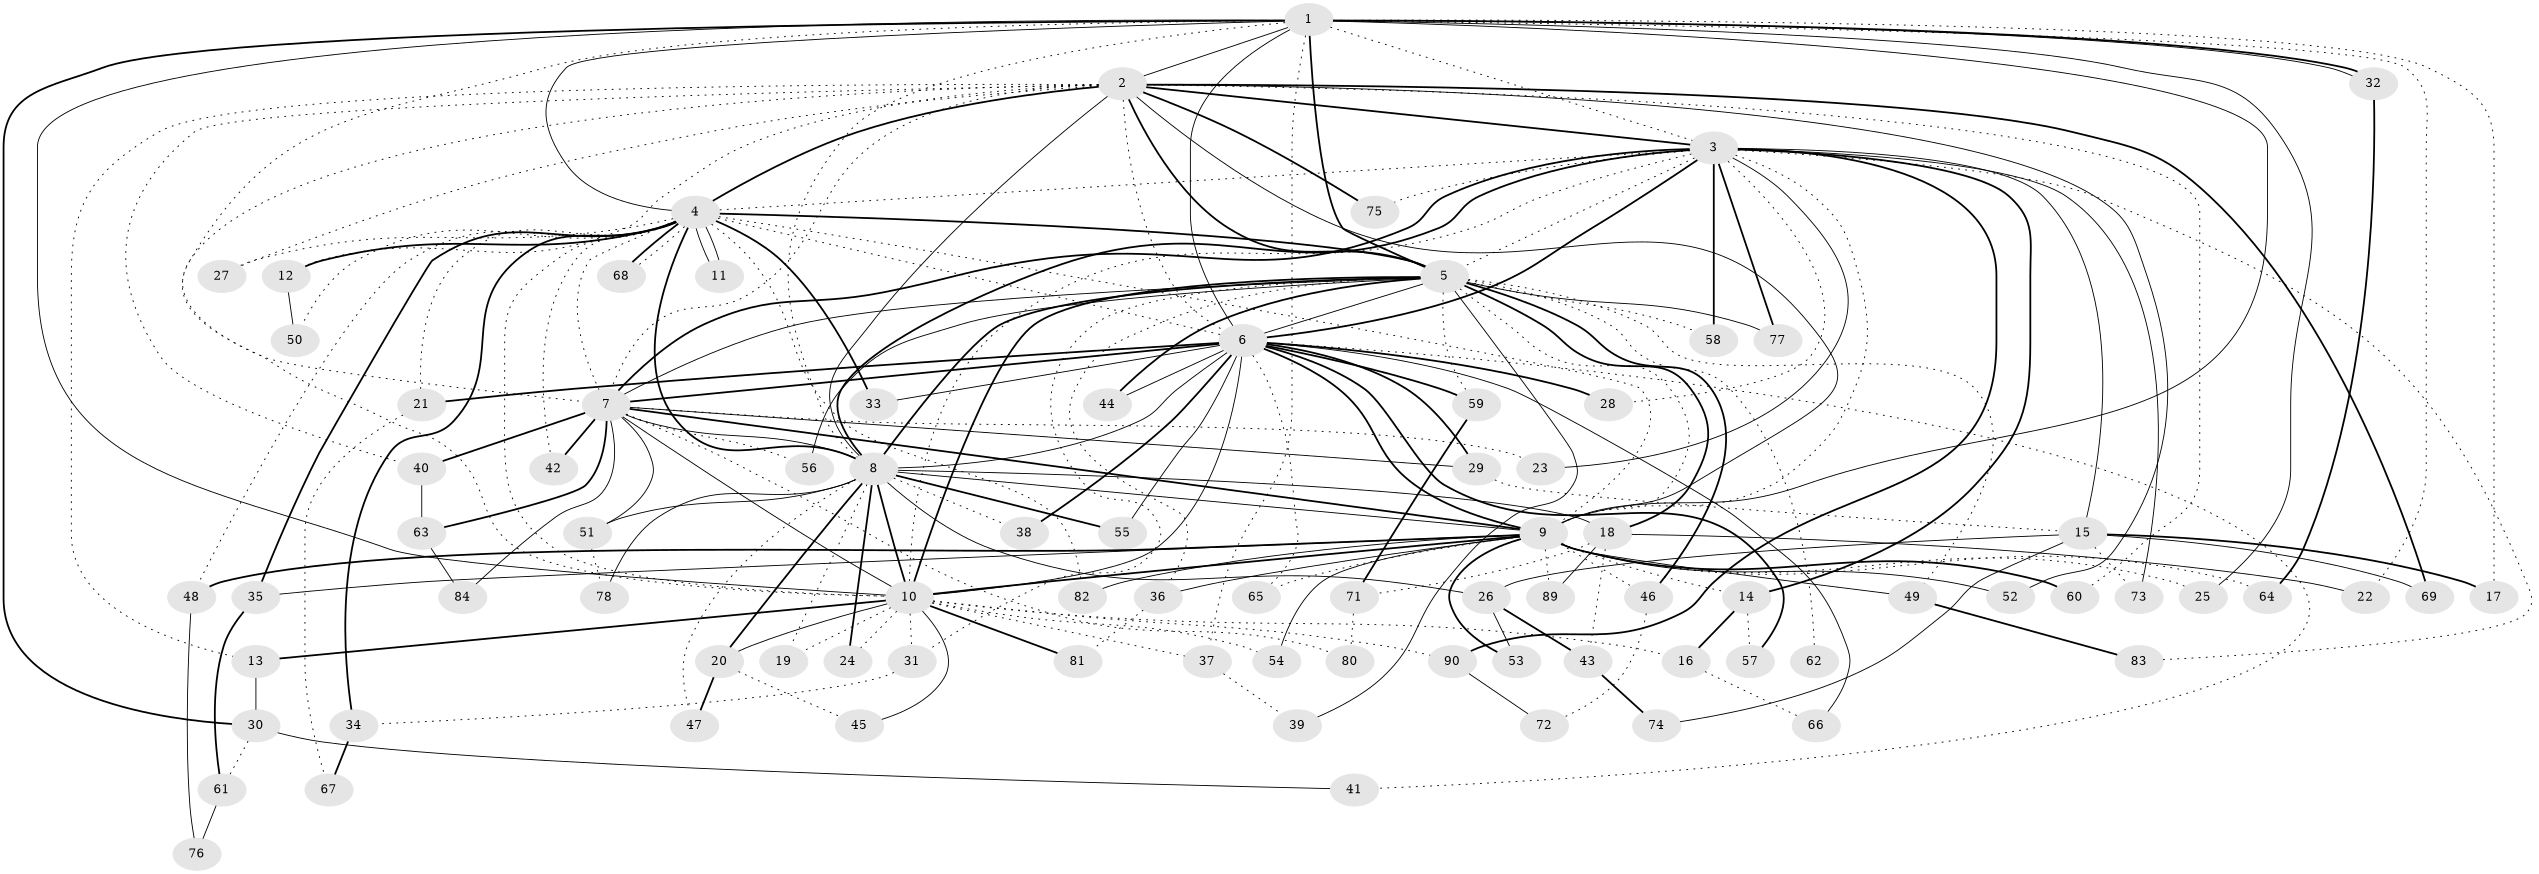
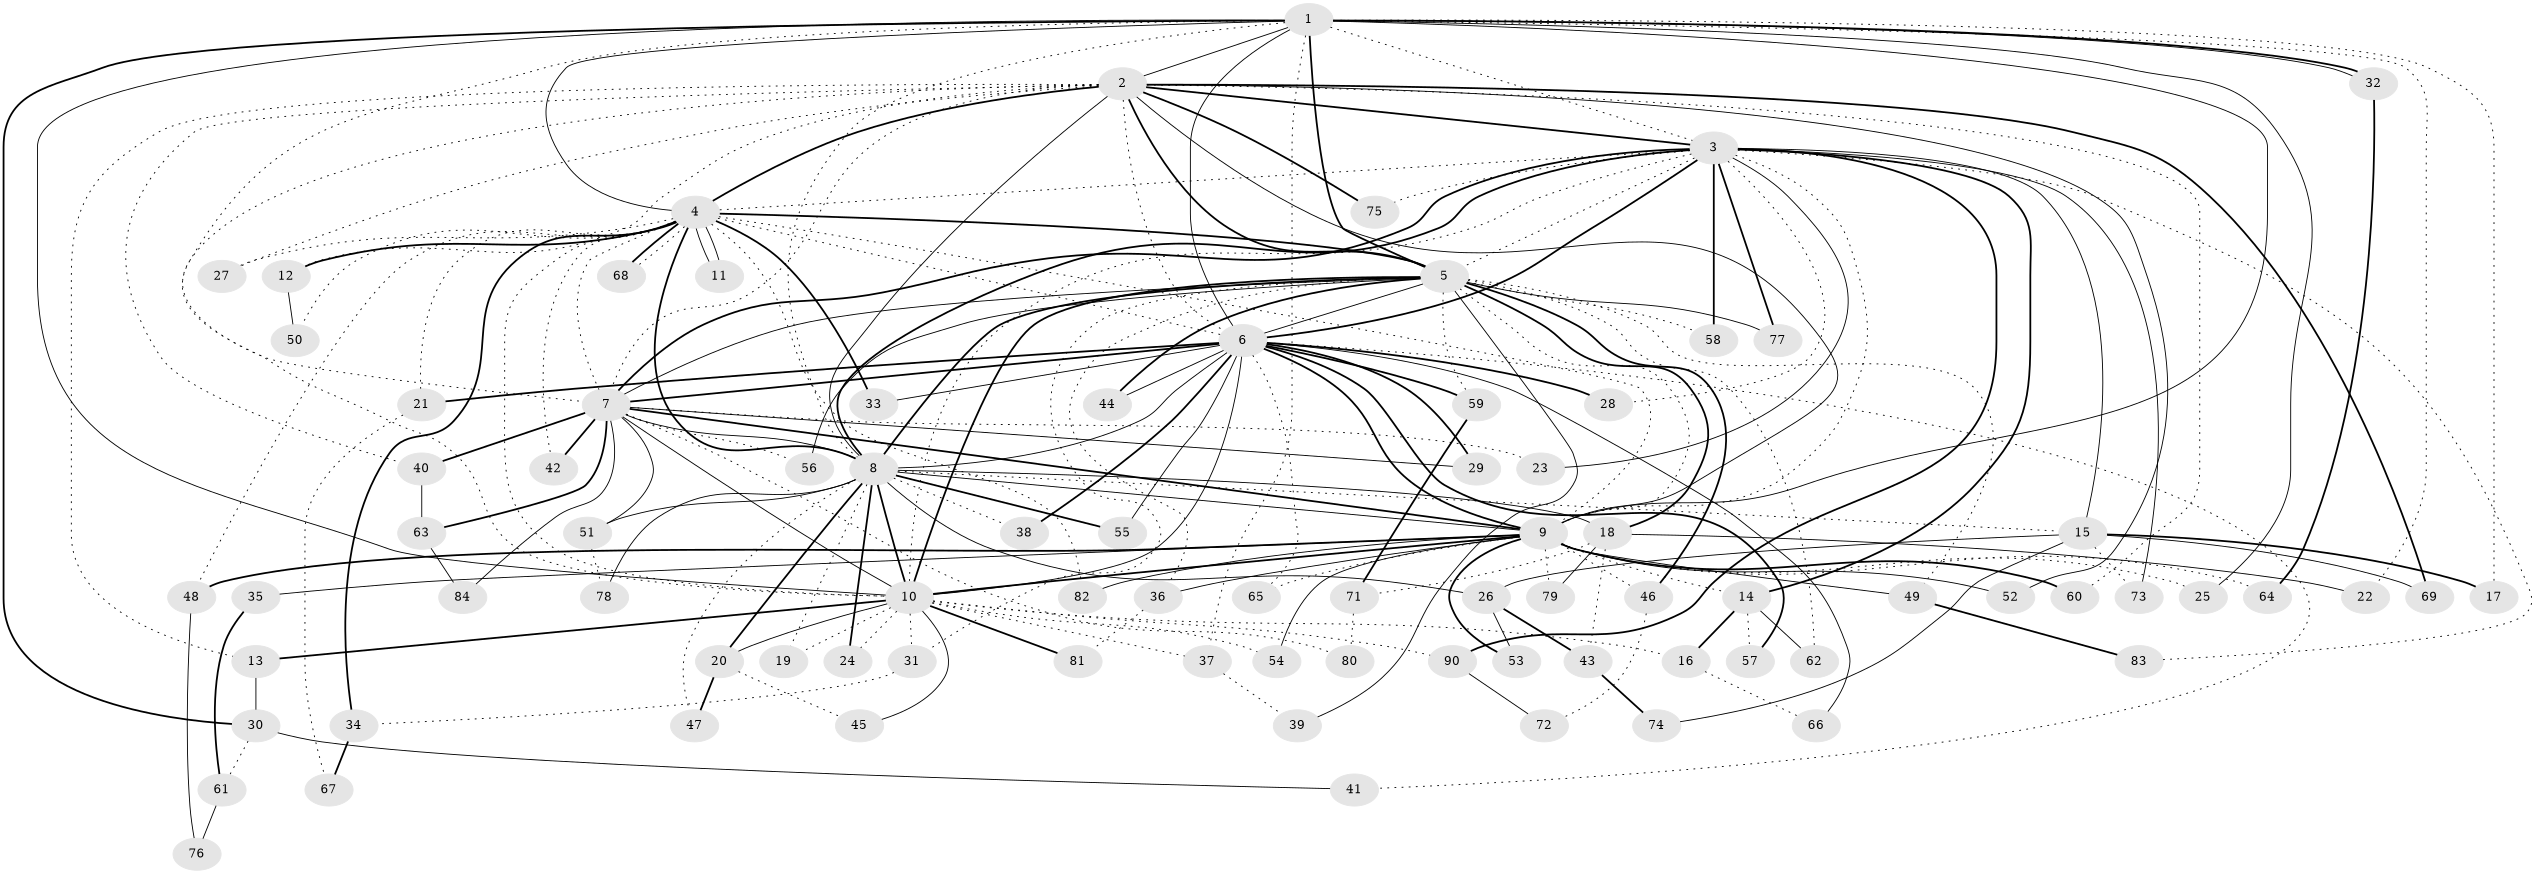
edge "4" -- "35": removed
edge "29" -- "15": now "8" -- "15"
node "89": label "89" -> "79"
edge "14" -- "62": added
